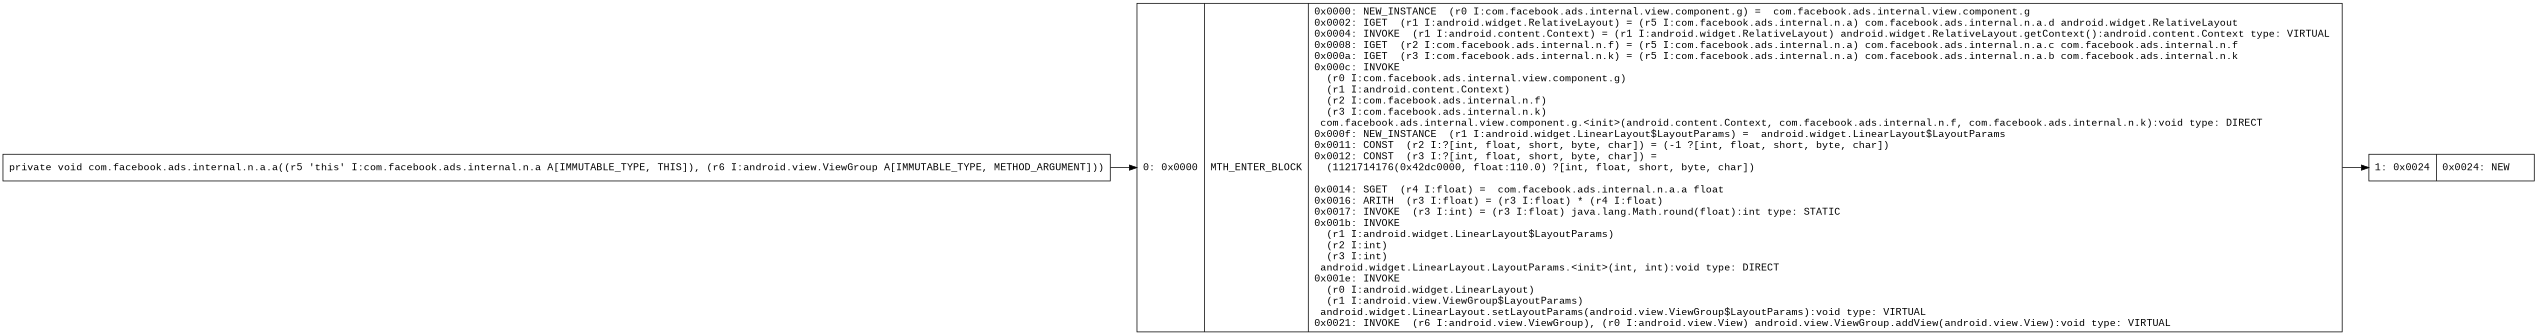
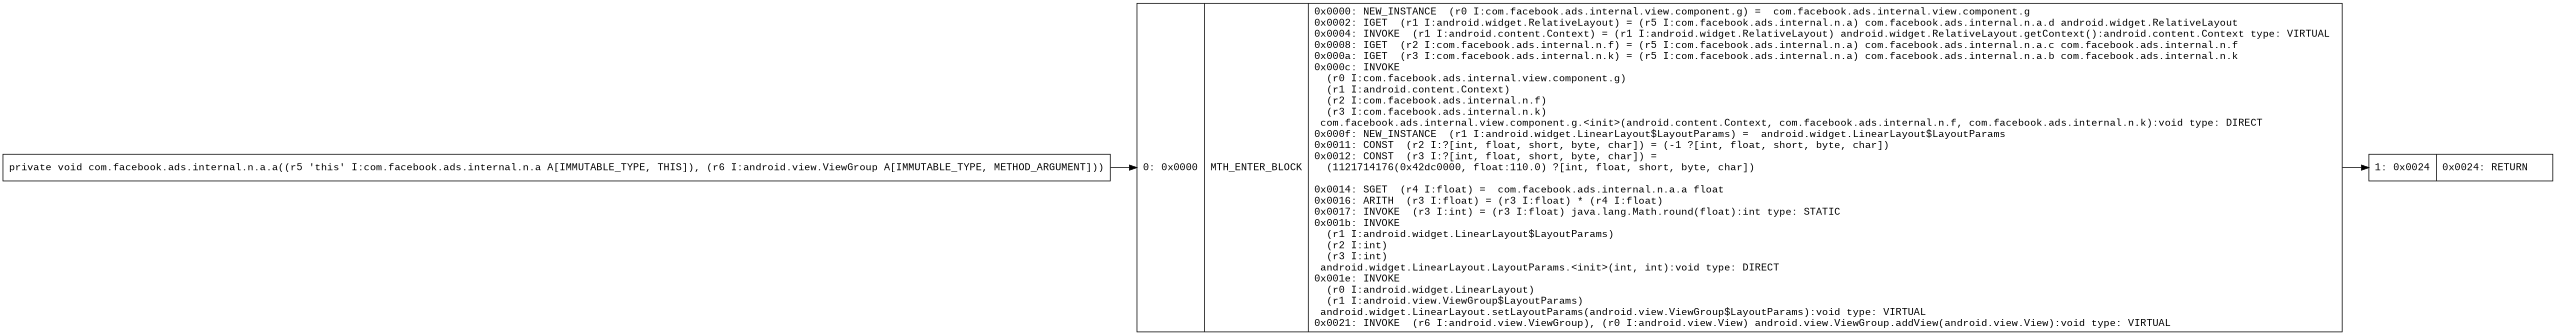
node "1: 0x0024": text "0x0024: NEW" -> "0x0024: RETURN"
